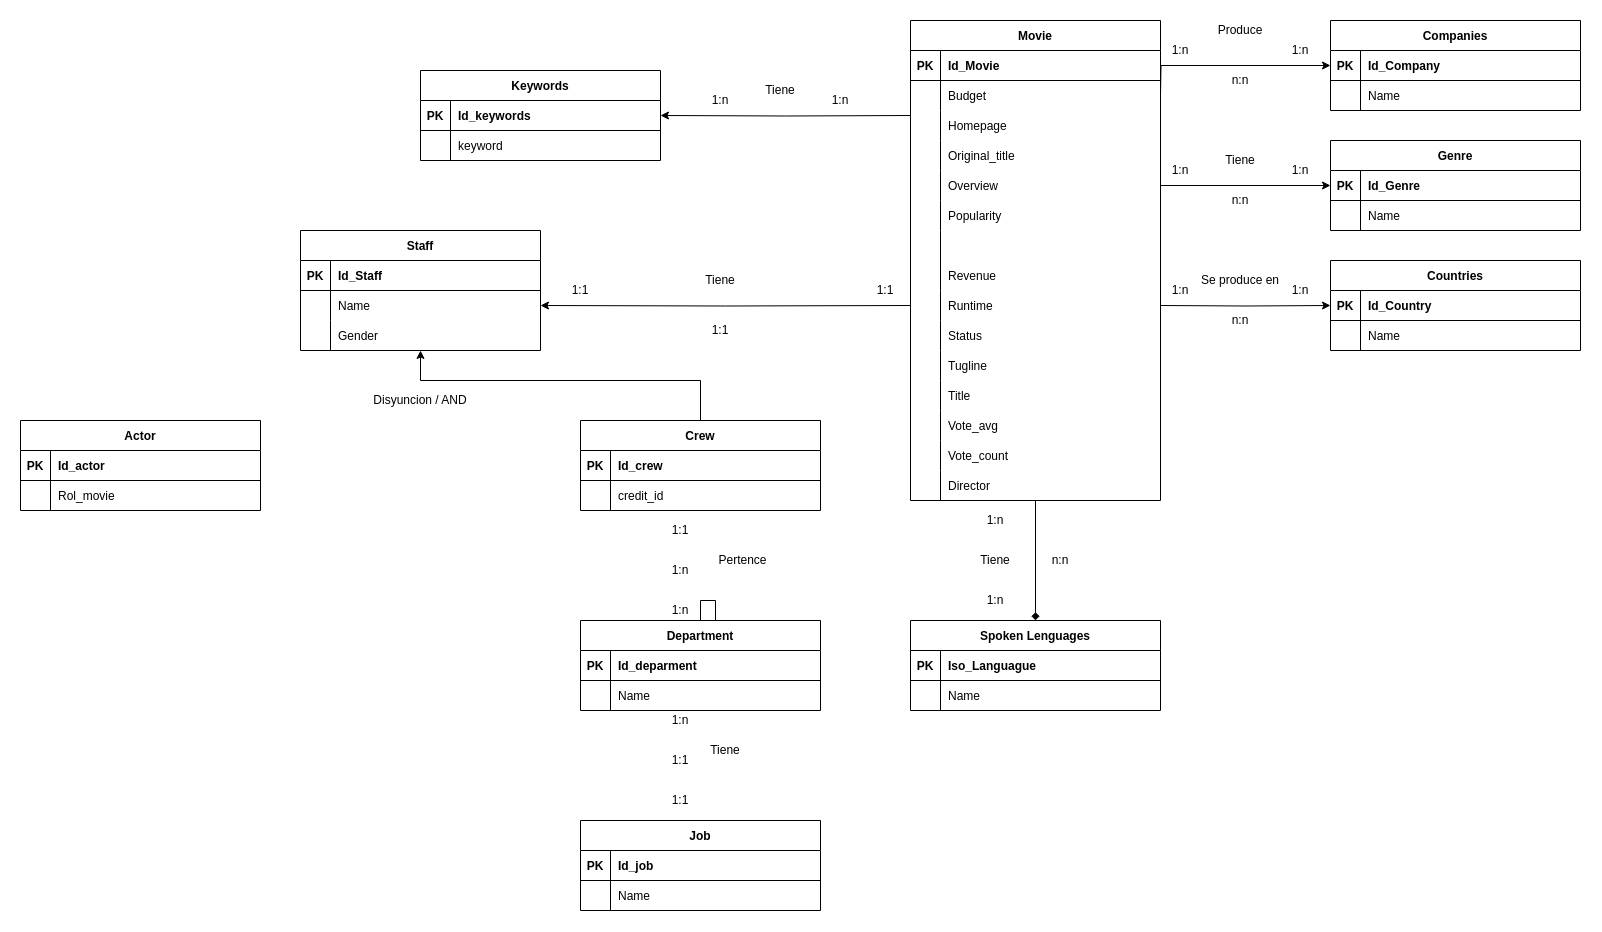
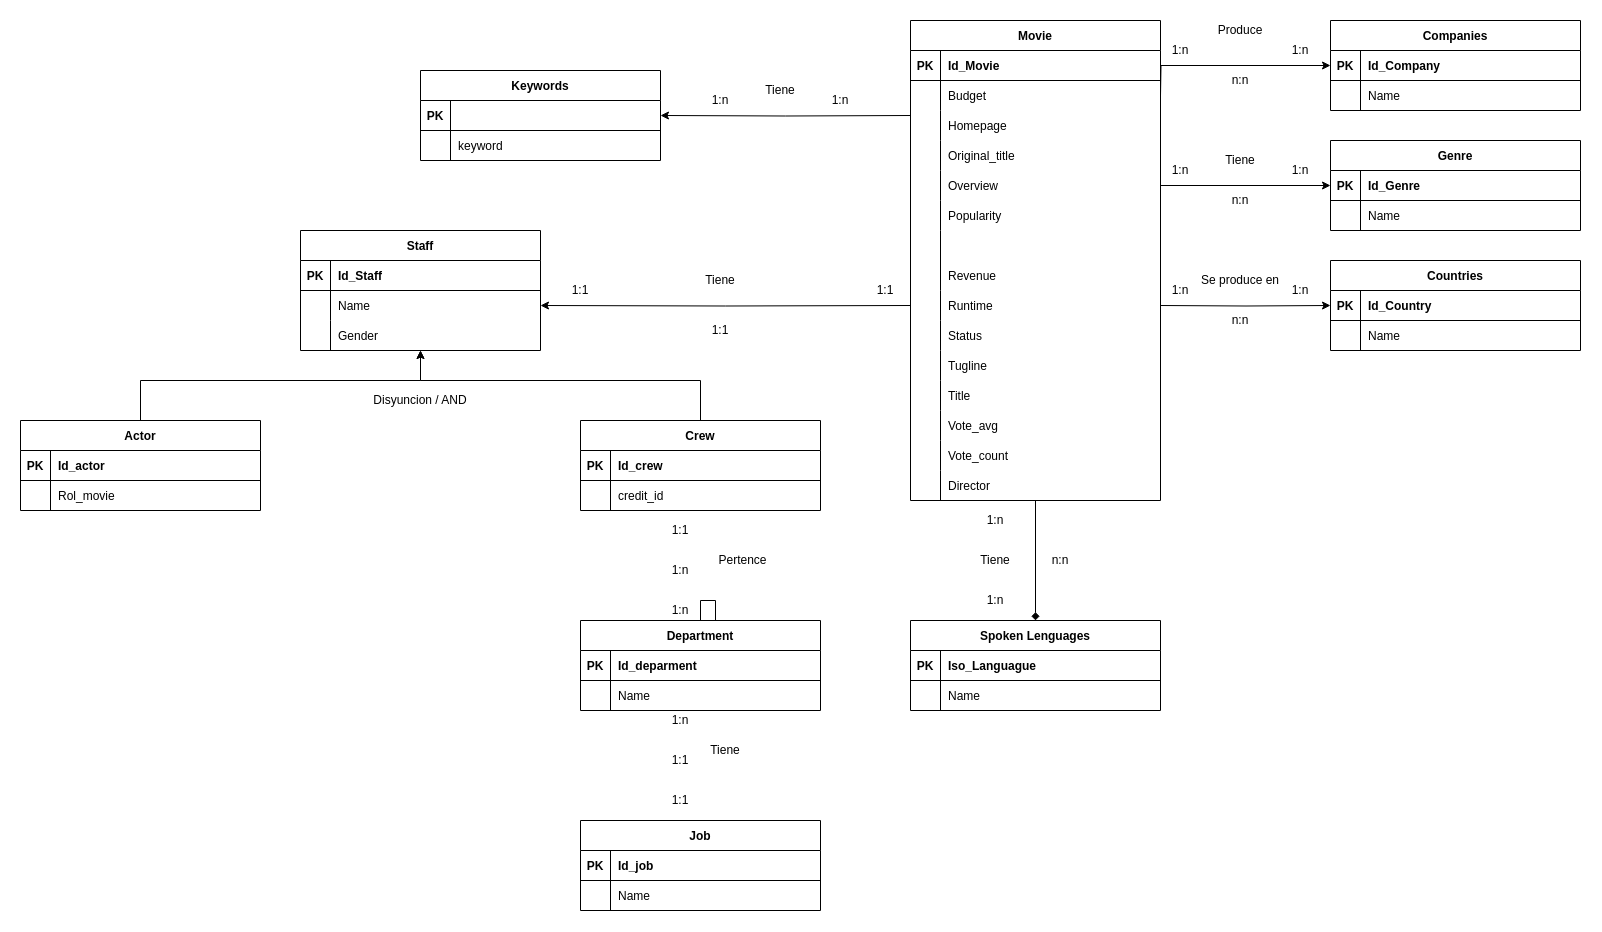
node "Id_keywords": removed
edge "Actor" -> "Staff": added
